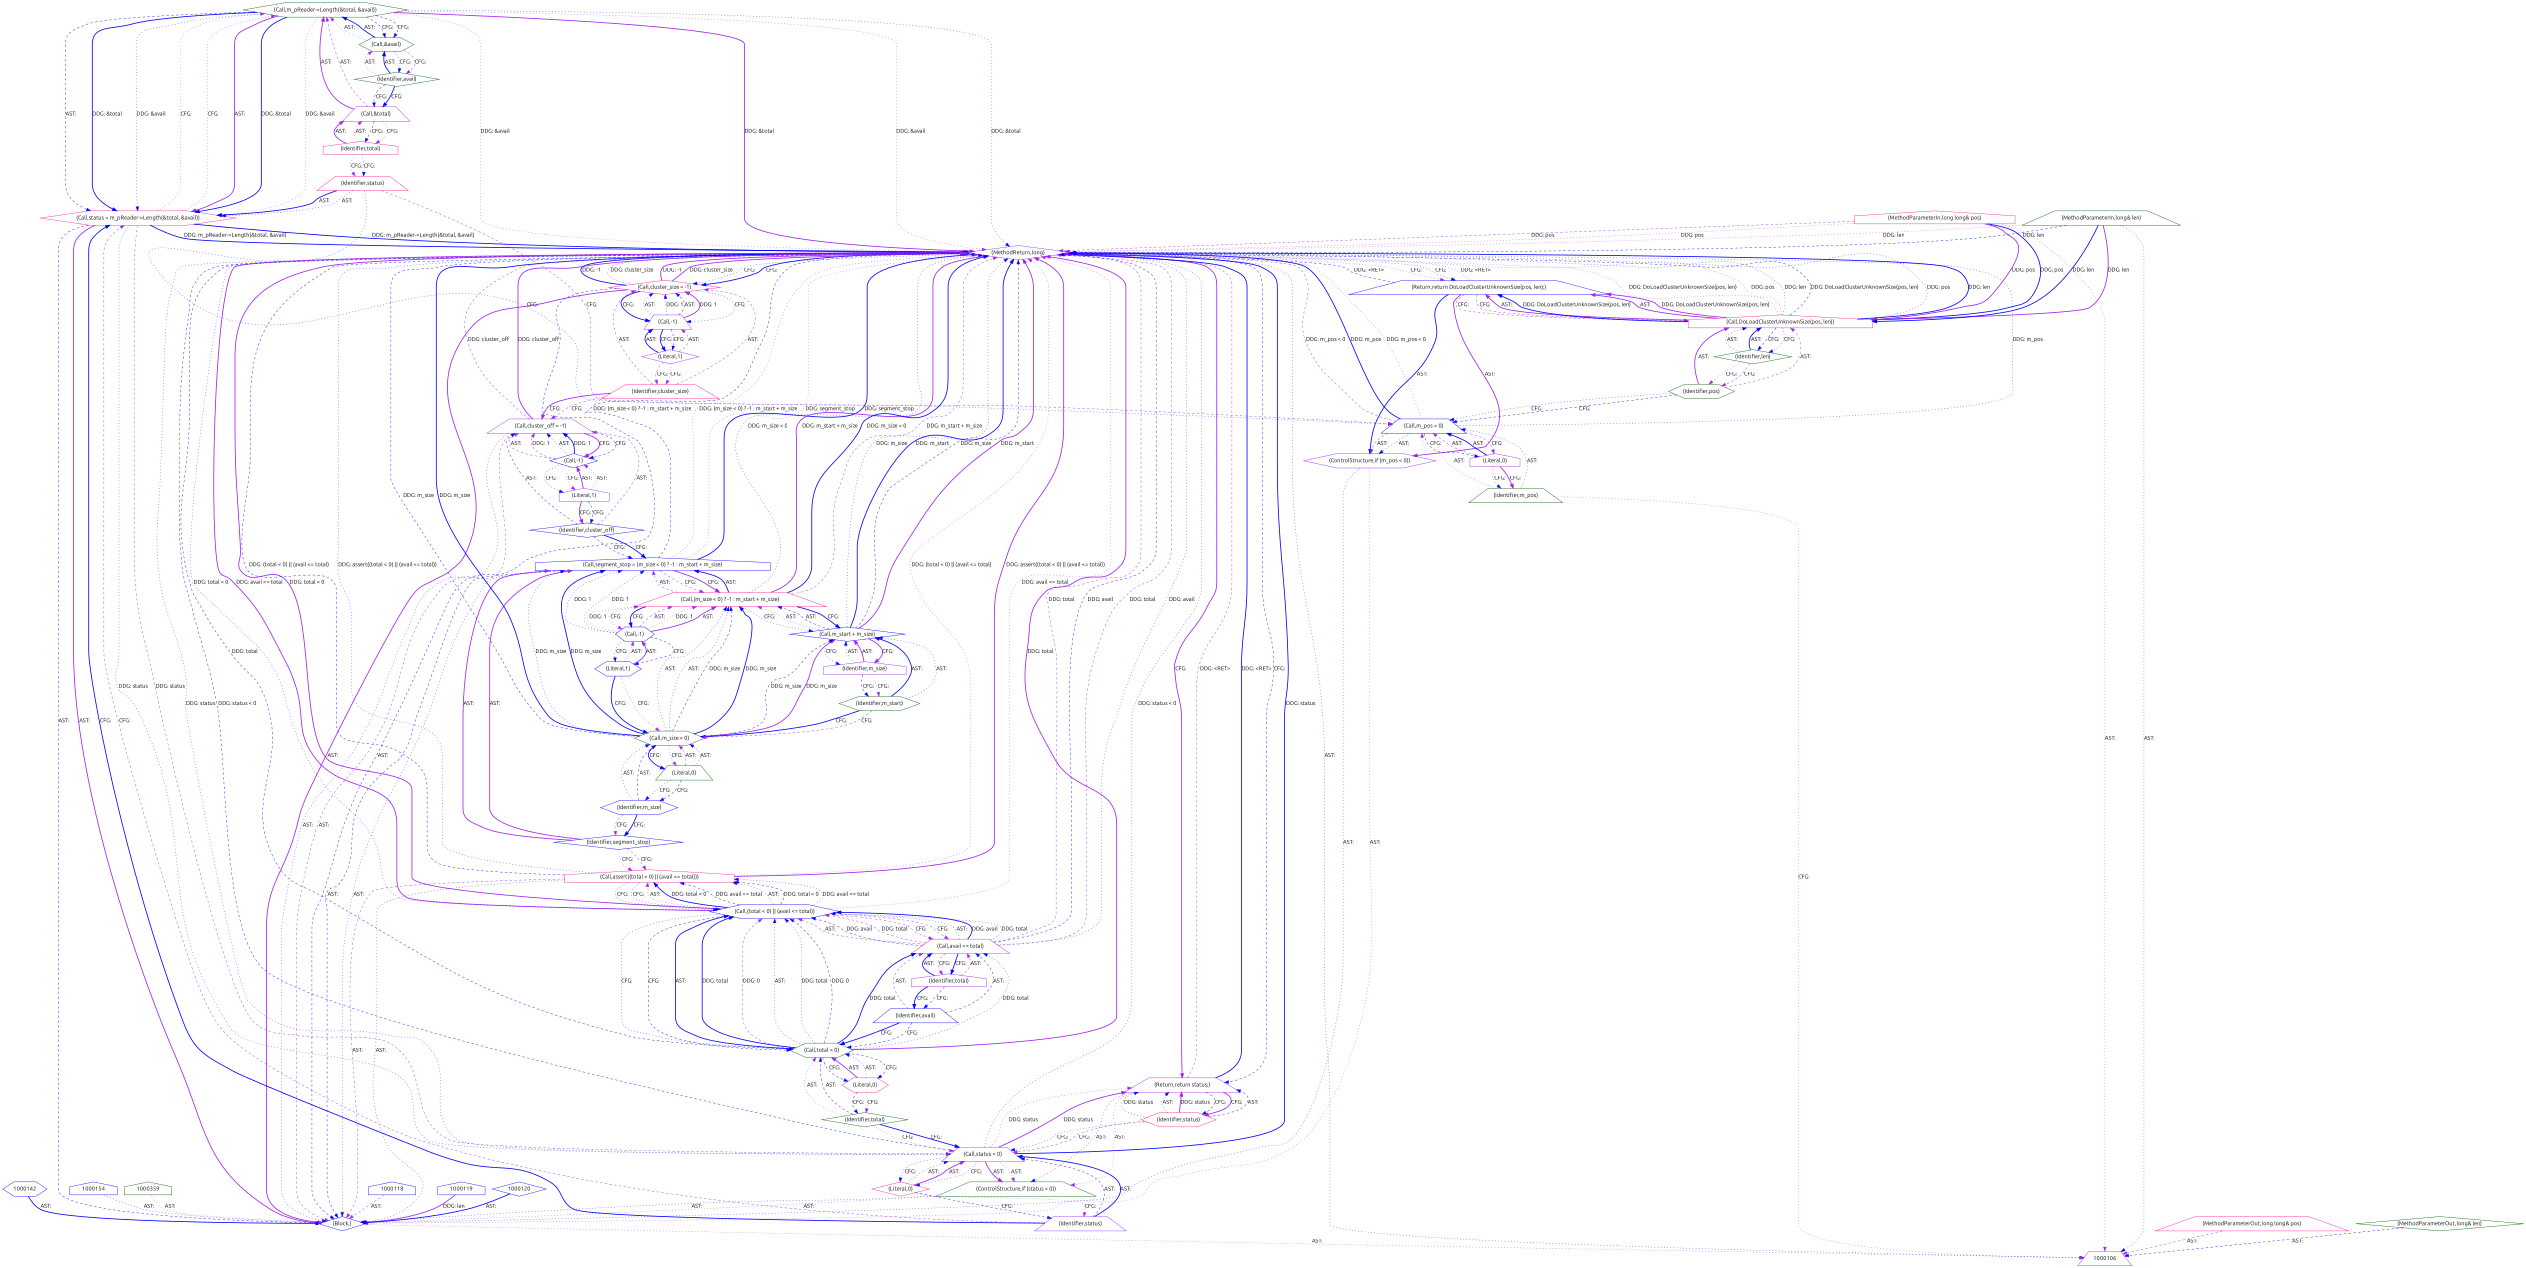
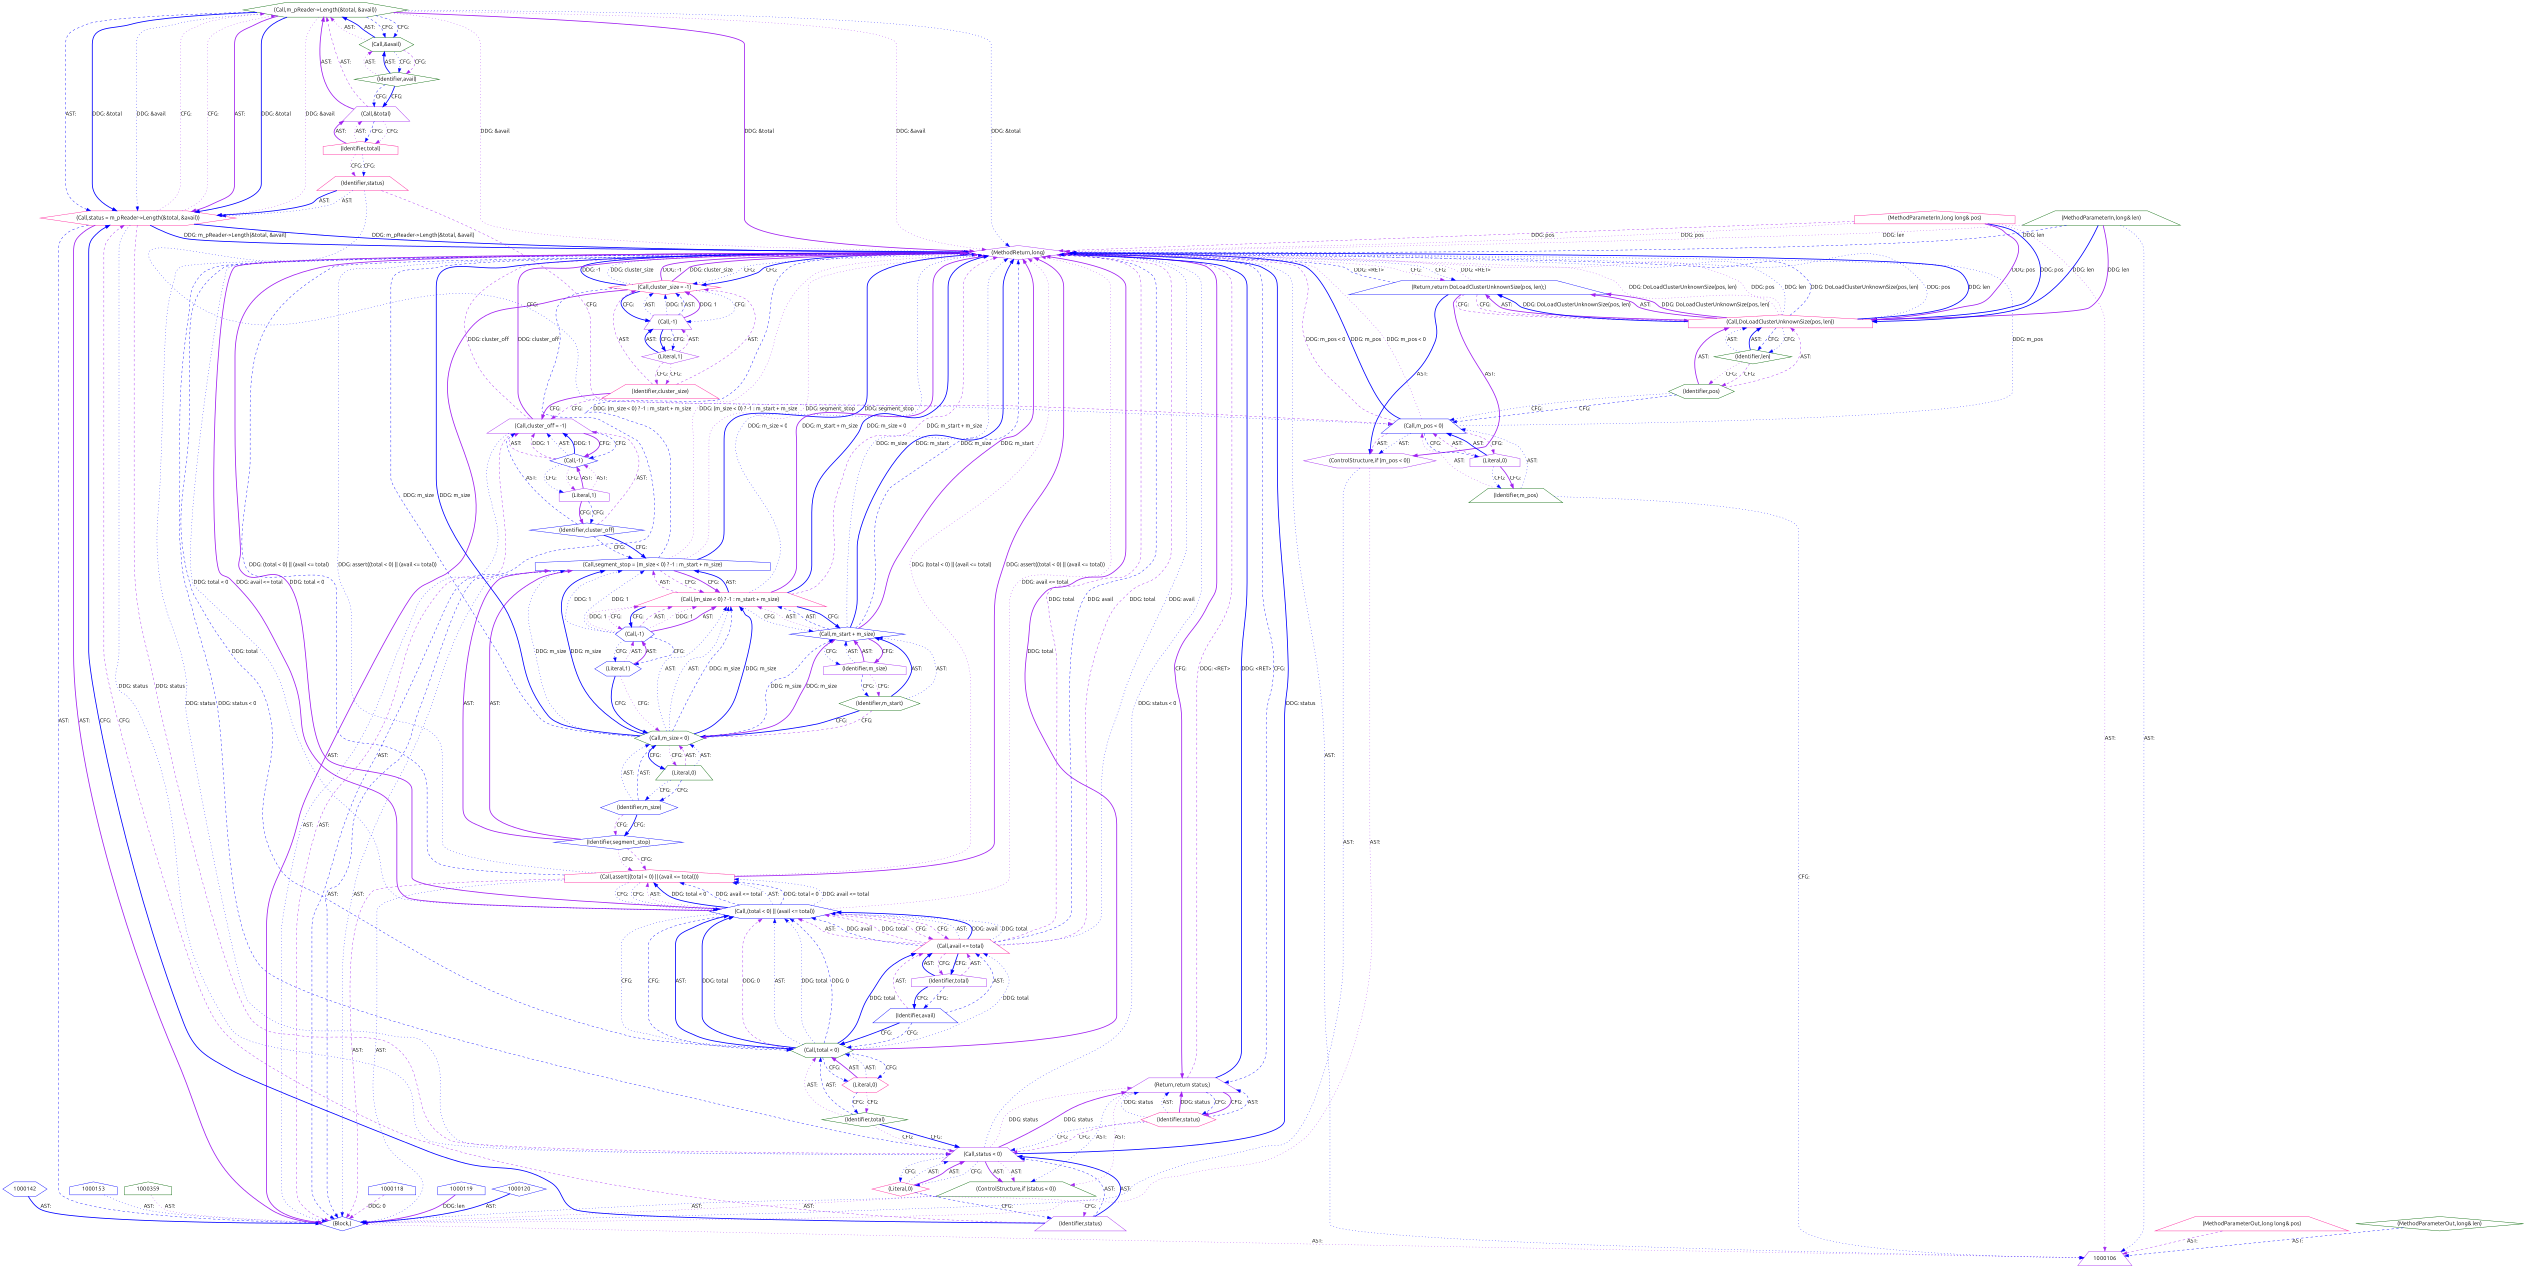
edge "(Identifier,m_pos)" -> "1000106": color purple -> blue
node "1000154": label "1000154" -> "1000153"
edge "1000118" -> "(Block,)": label "AST: " -> "DDG: 0"
